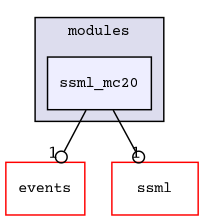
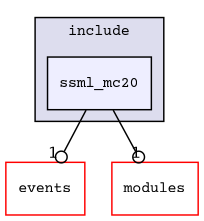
cluster "modules": label "modules" -> "include"
node "ssml": label "ssml" -> "modules"
